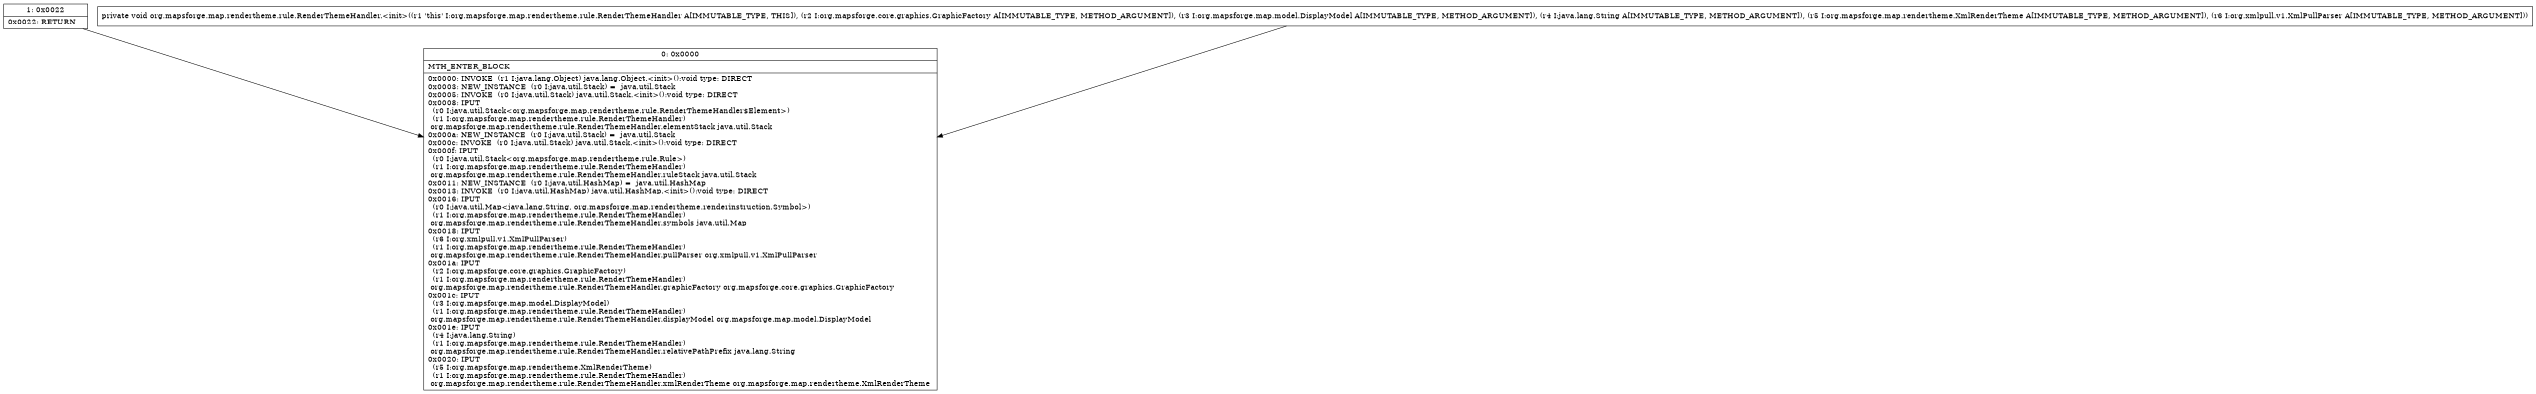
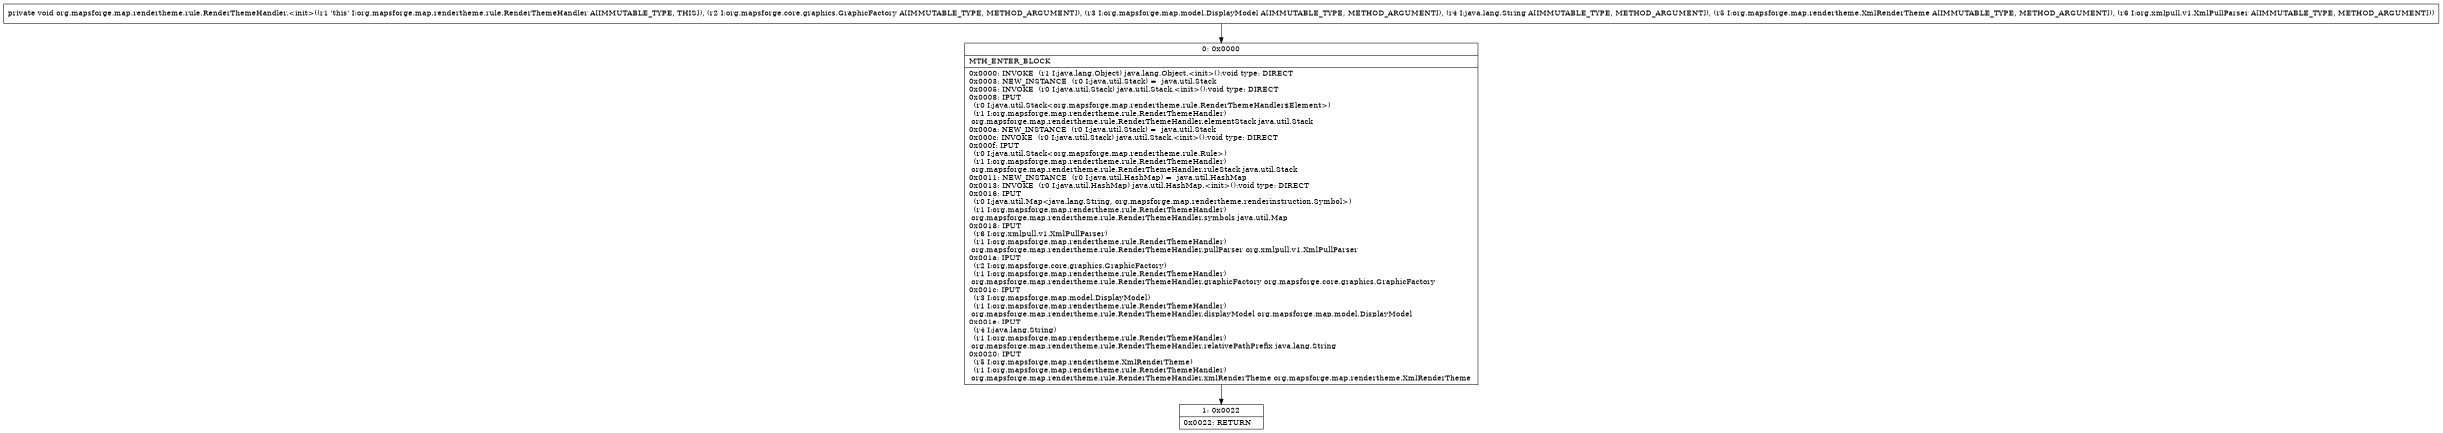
edge "1: 0x0022" -> "0: 0x0000": reversed
